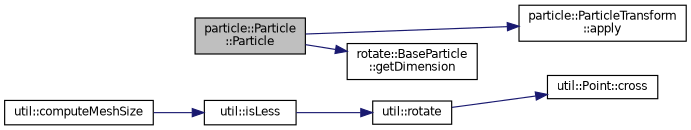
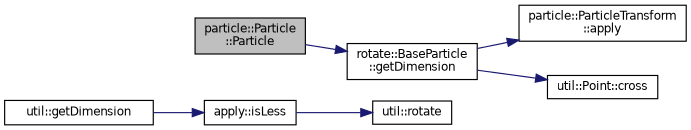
edge "particle::Particle ::Particle" -> "particle::ParticleTransform ::apply": now "rotate::BaseParticle ::getDimension" -> "particle::ParticleTransform ::apply"
edge "util::rotate" -> "util::Point::cross": now "rotate::BaseParticle ::getDimension" -> "util::Point::cross"
node "util::computeMeshSize": label "util::computeMeshSize" -> "util::getDimension"
node "util::isLess": label "util::isLess" -> "apply::isLess"
